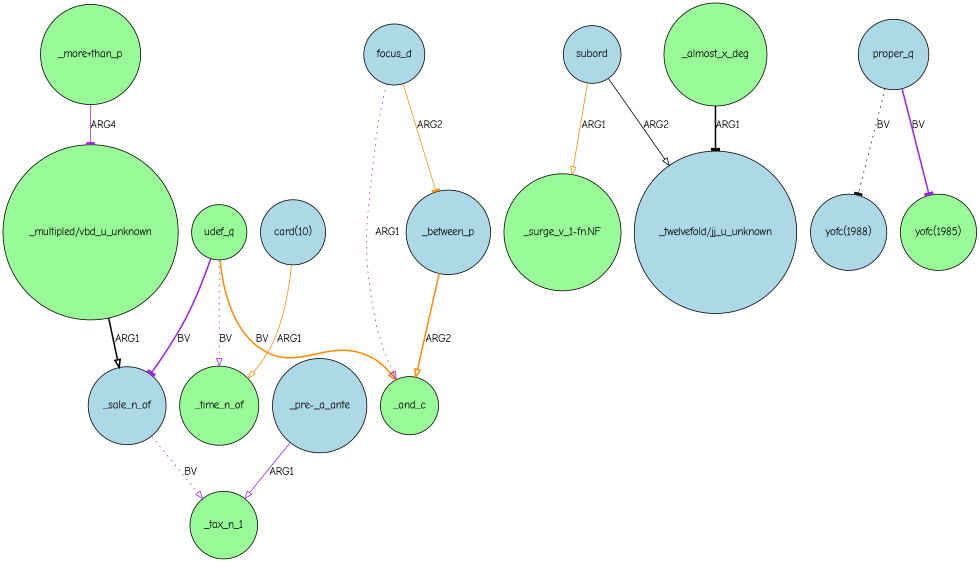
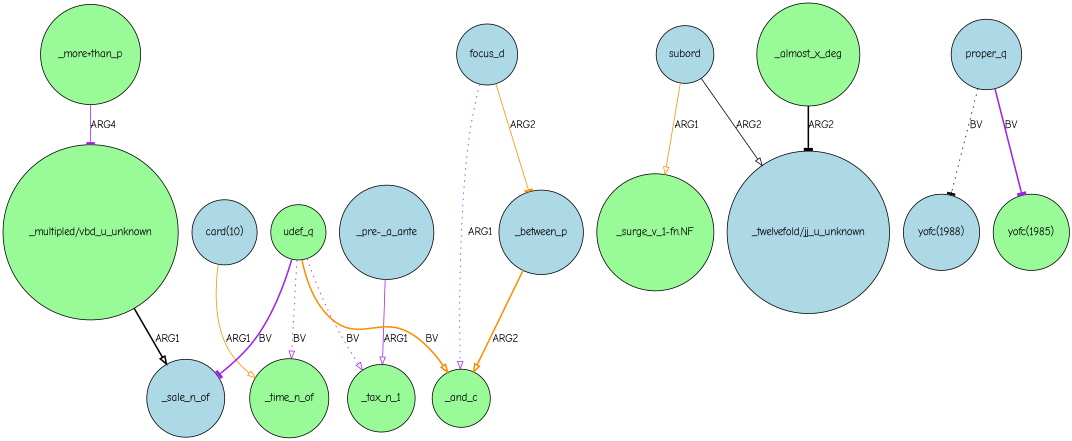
edge "_almost_x_deg" -> "_twelvefold/jj_u_unknown": label "ARG1" -> "ARG2"
edge "_sale_n_of" -> "_tax_n_1": now "udef_q" -> "_tax_n_1"
